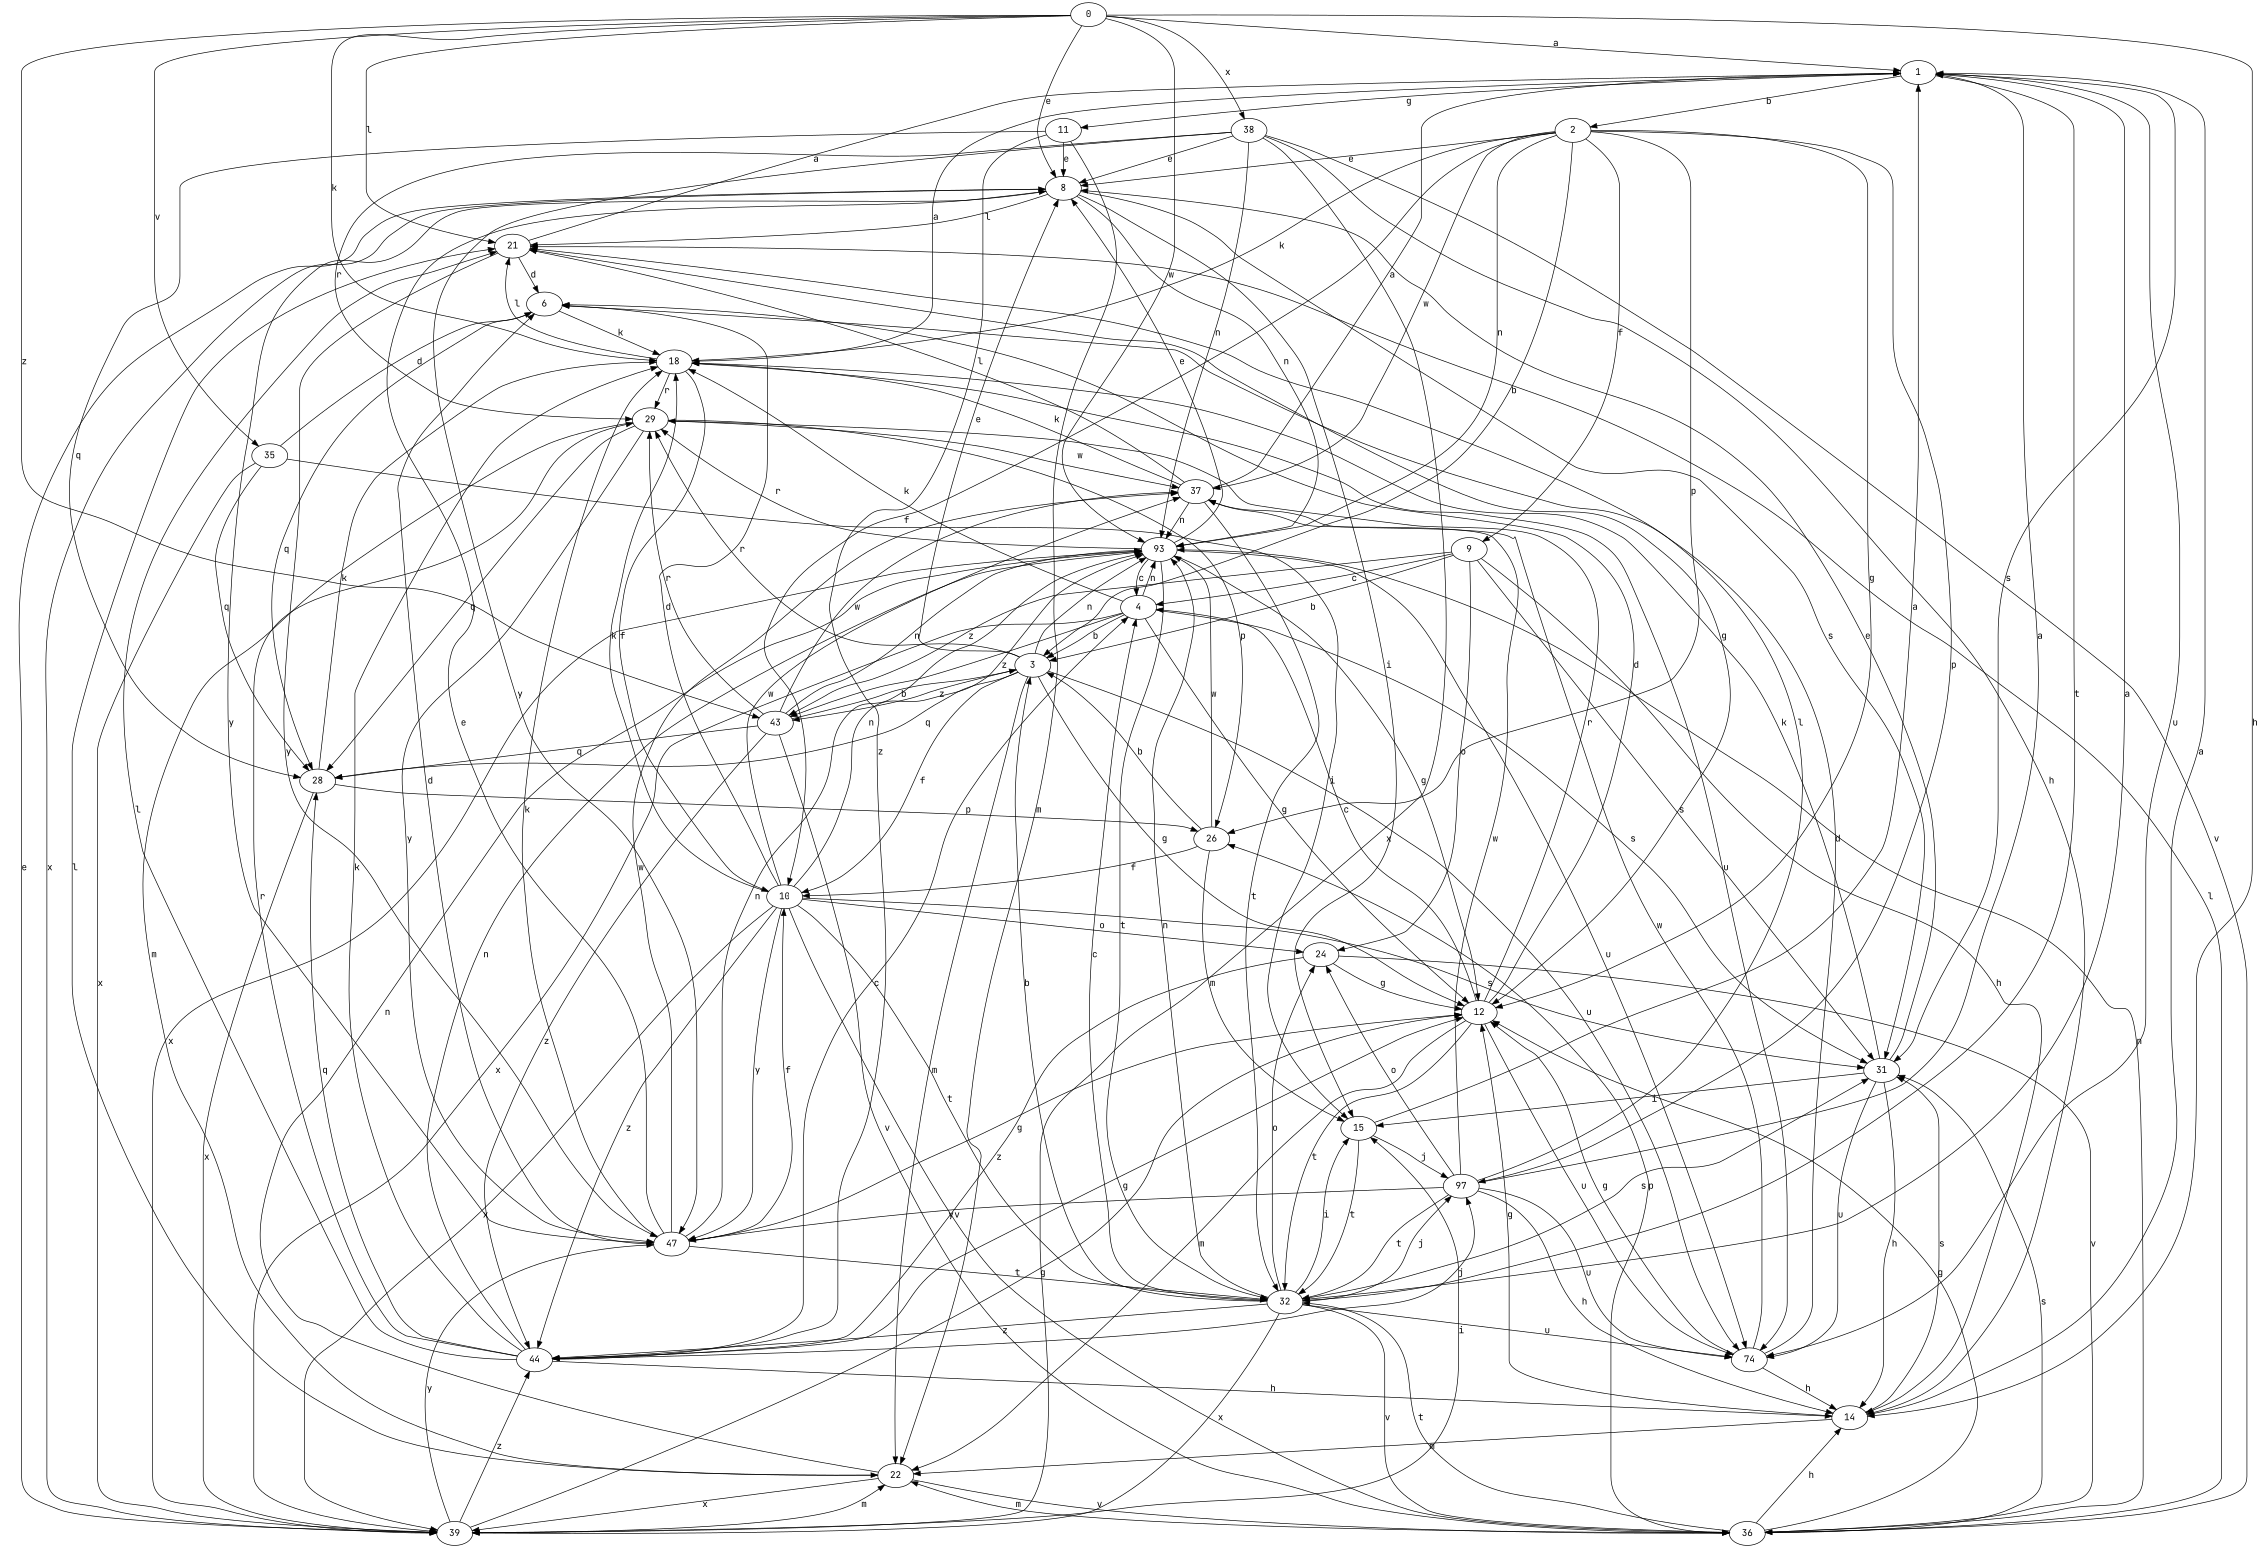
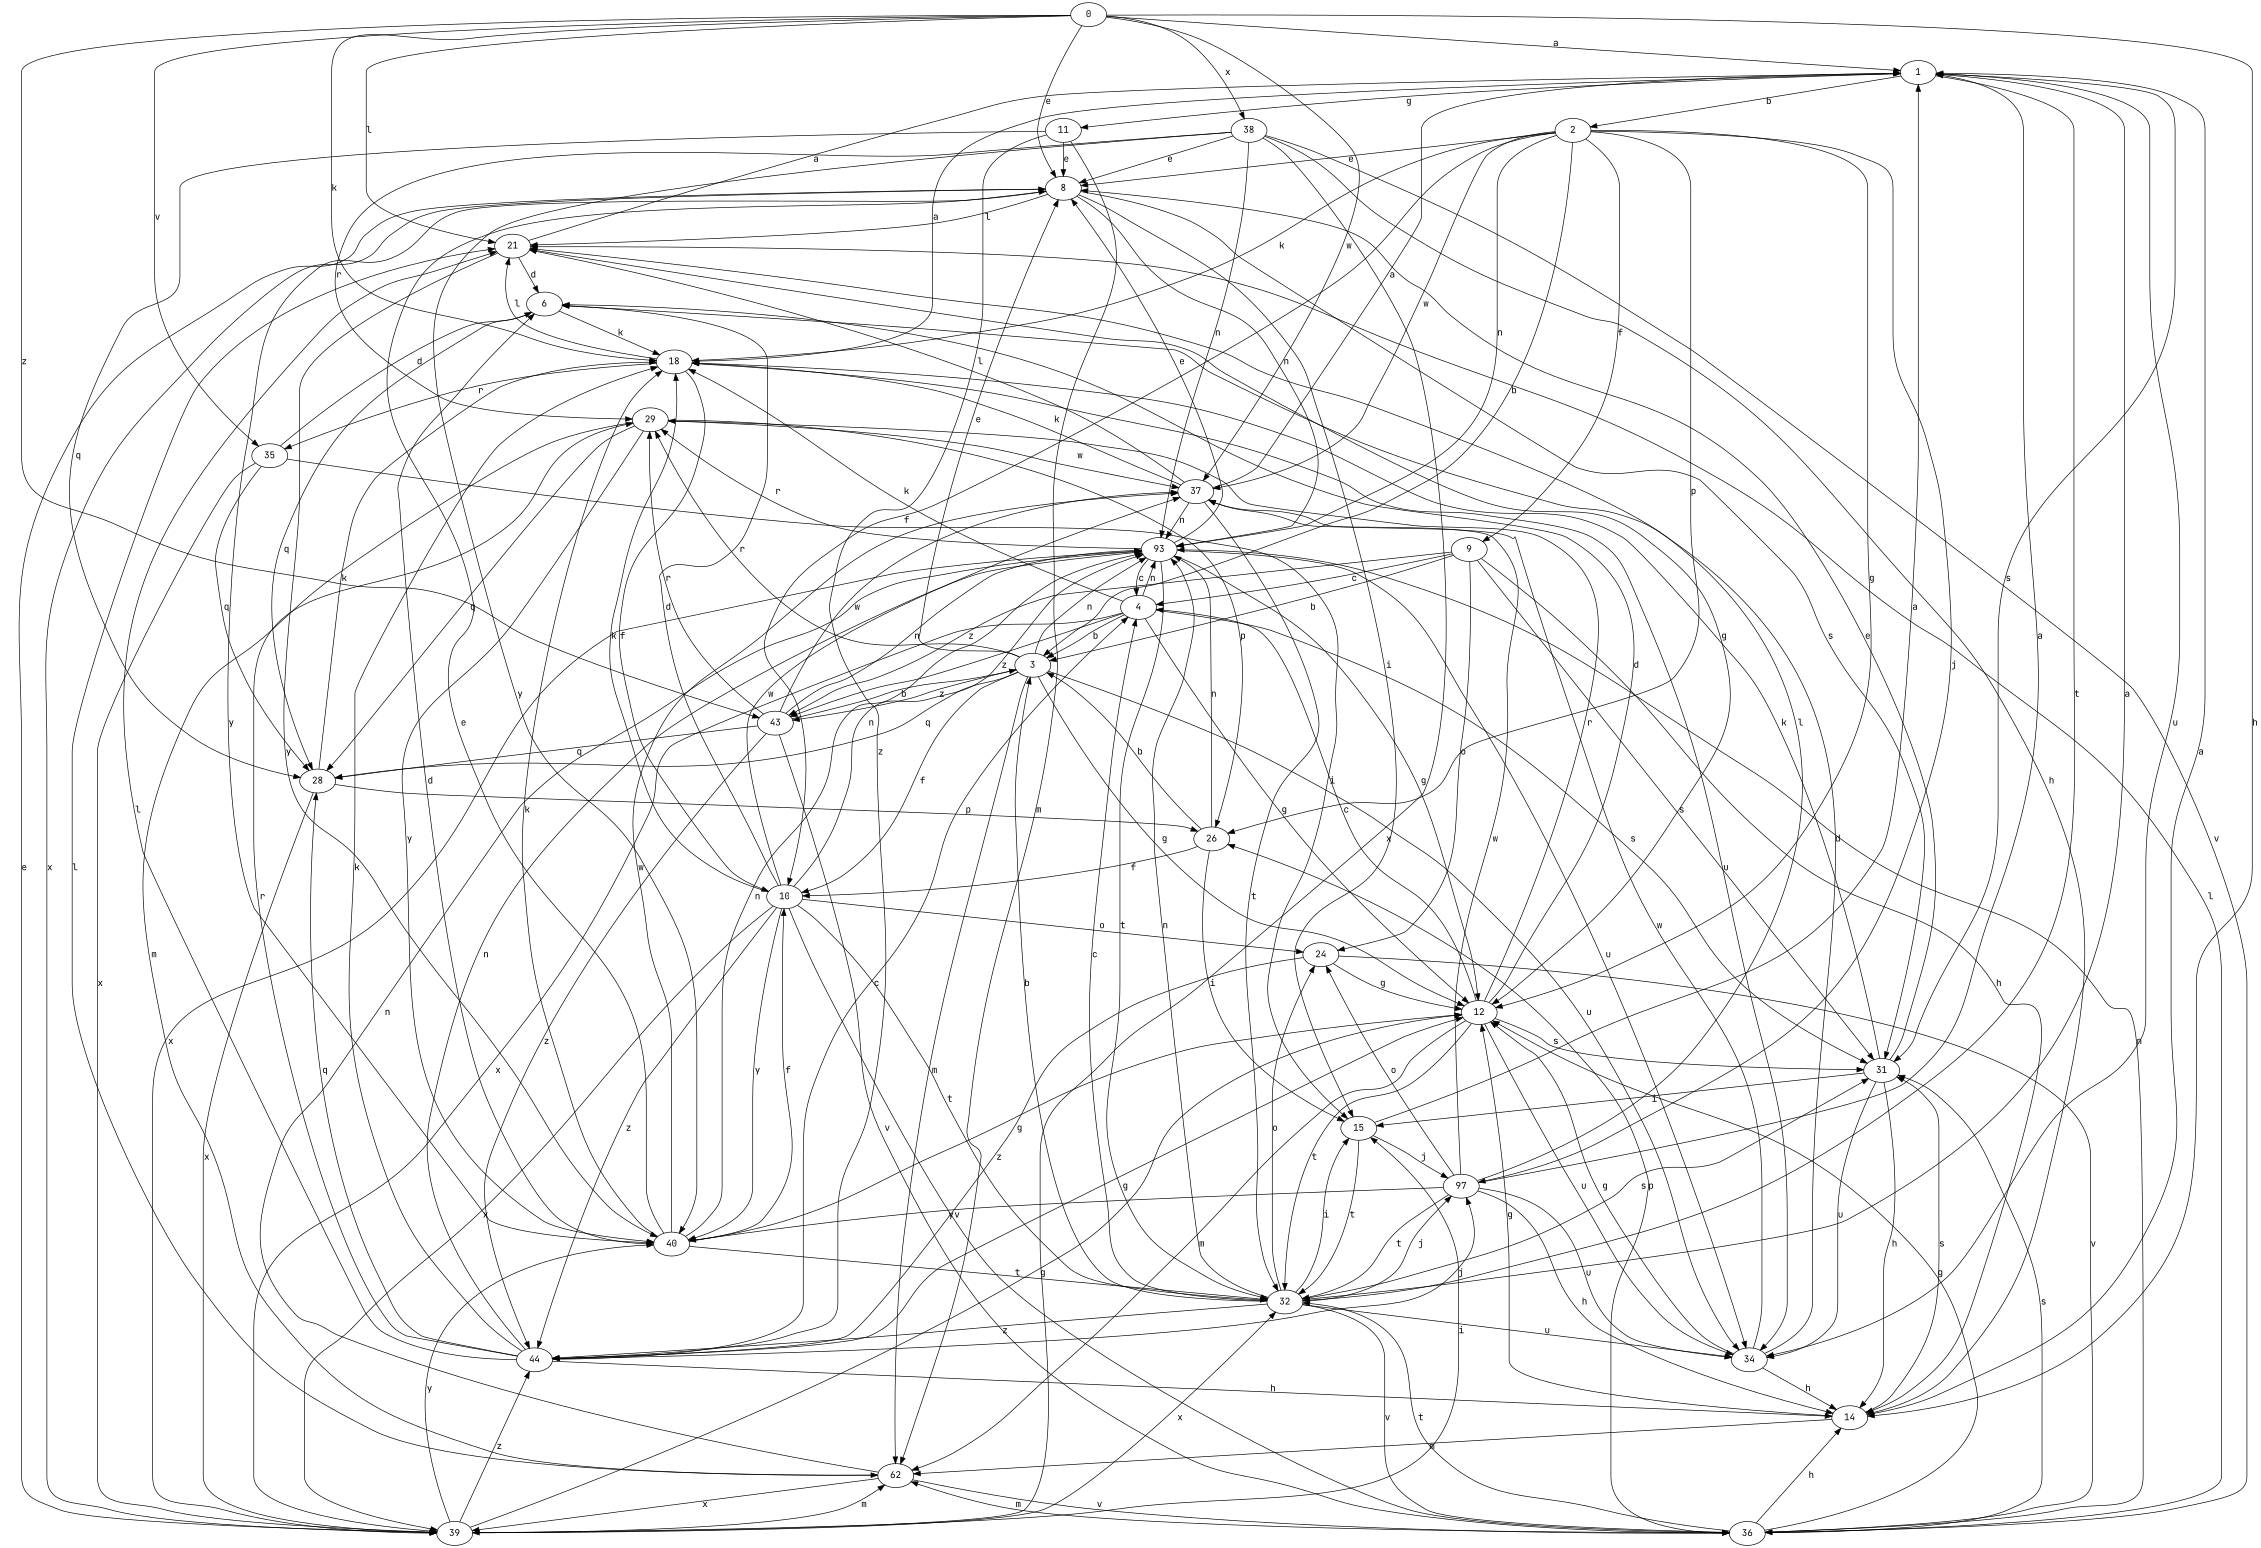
edge "0" -> "93": now "0" -> "37"
edge "18" -> "29": now "18" -> "35"
edge "2" -> "97": label "p" -> "j"
edge "26" -> "93": label "w" -> "n"
edge "10" -> "31": now "12" -> "31"
edge "26" -> "15": label "m" -> "i"
node "47": label "47" -> "40"
node "74": label "74" -> "34"
node "22": label "22" -> "62"
edge "32" -> "39": reversed
